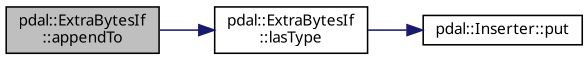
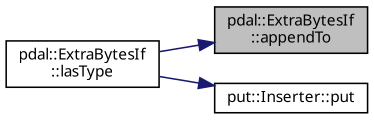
edge "pdal::ExtraBytesIf ::appendTo" -> "pdal::ExtraBytesIf ::lasType": reversed
node "pdal::Inserter::put": label "pdal::Inserter::put" -> "put::Inserter::put"
